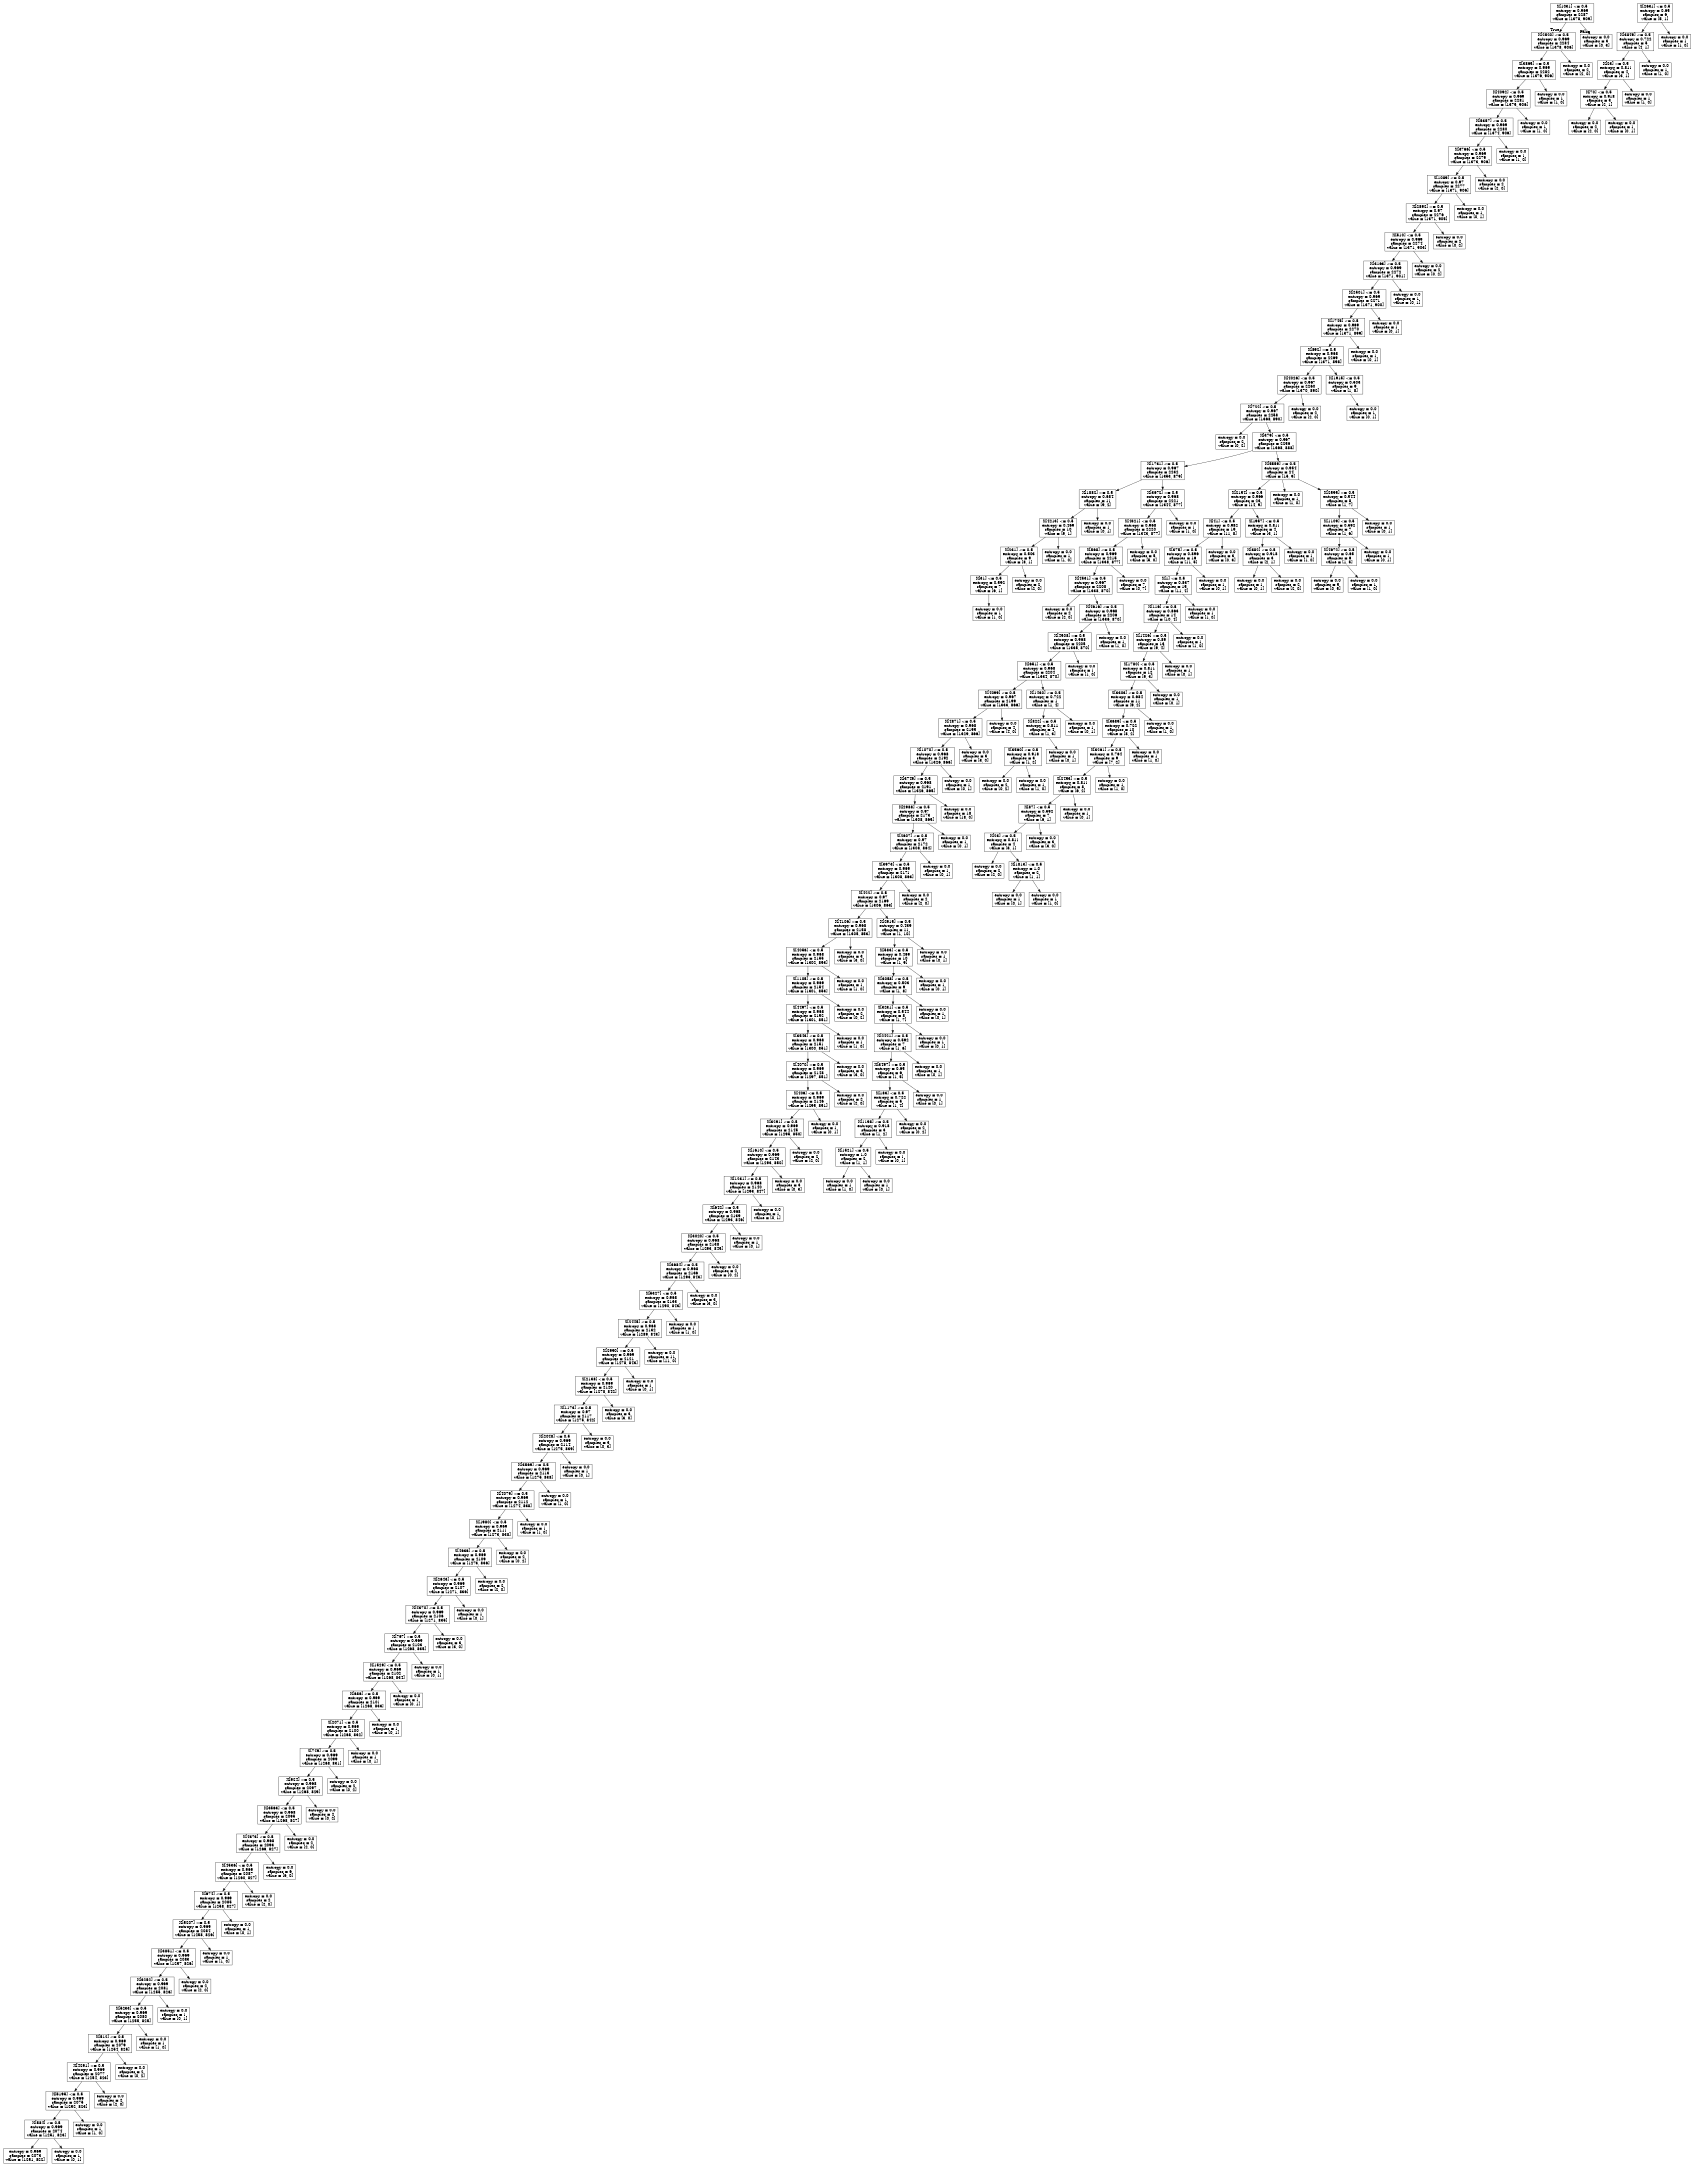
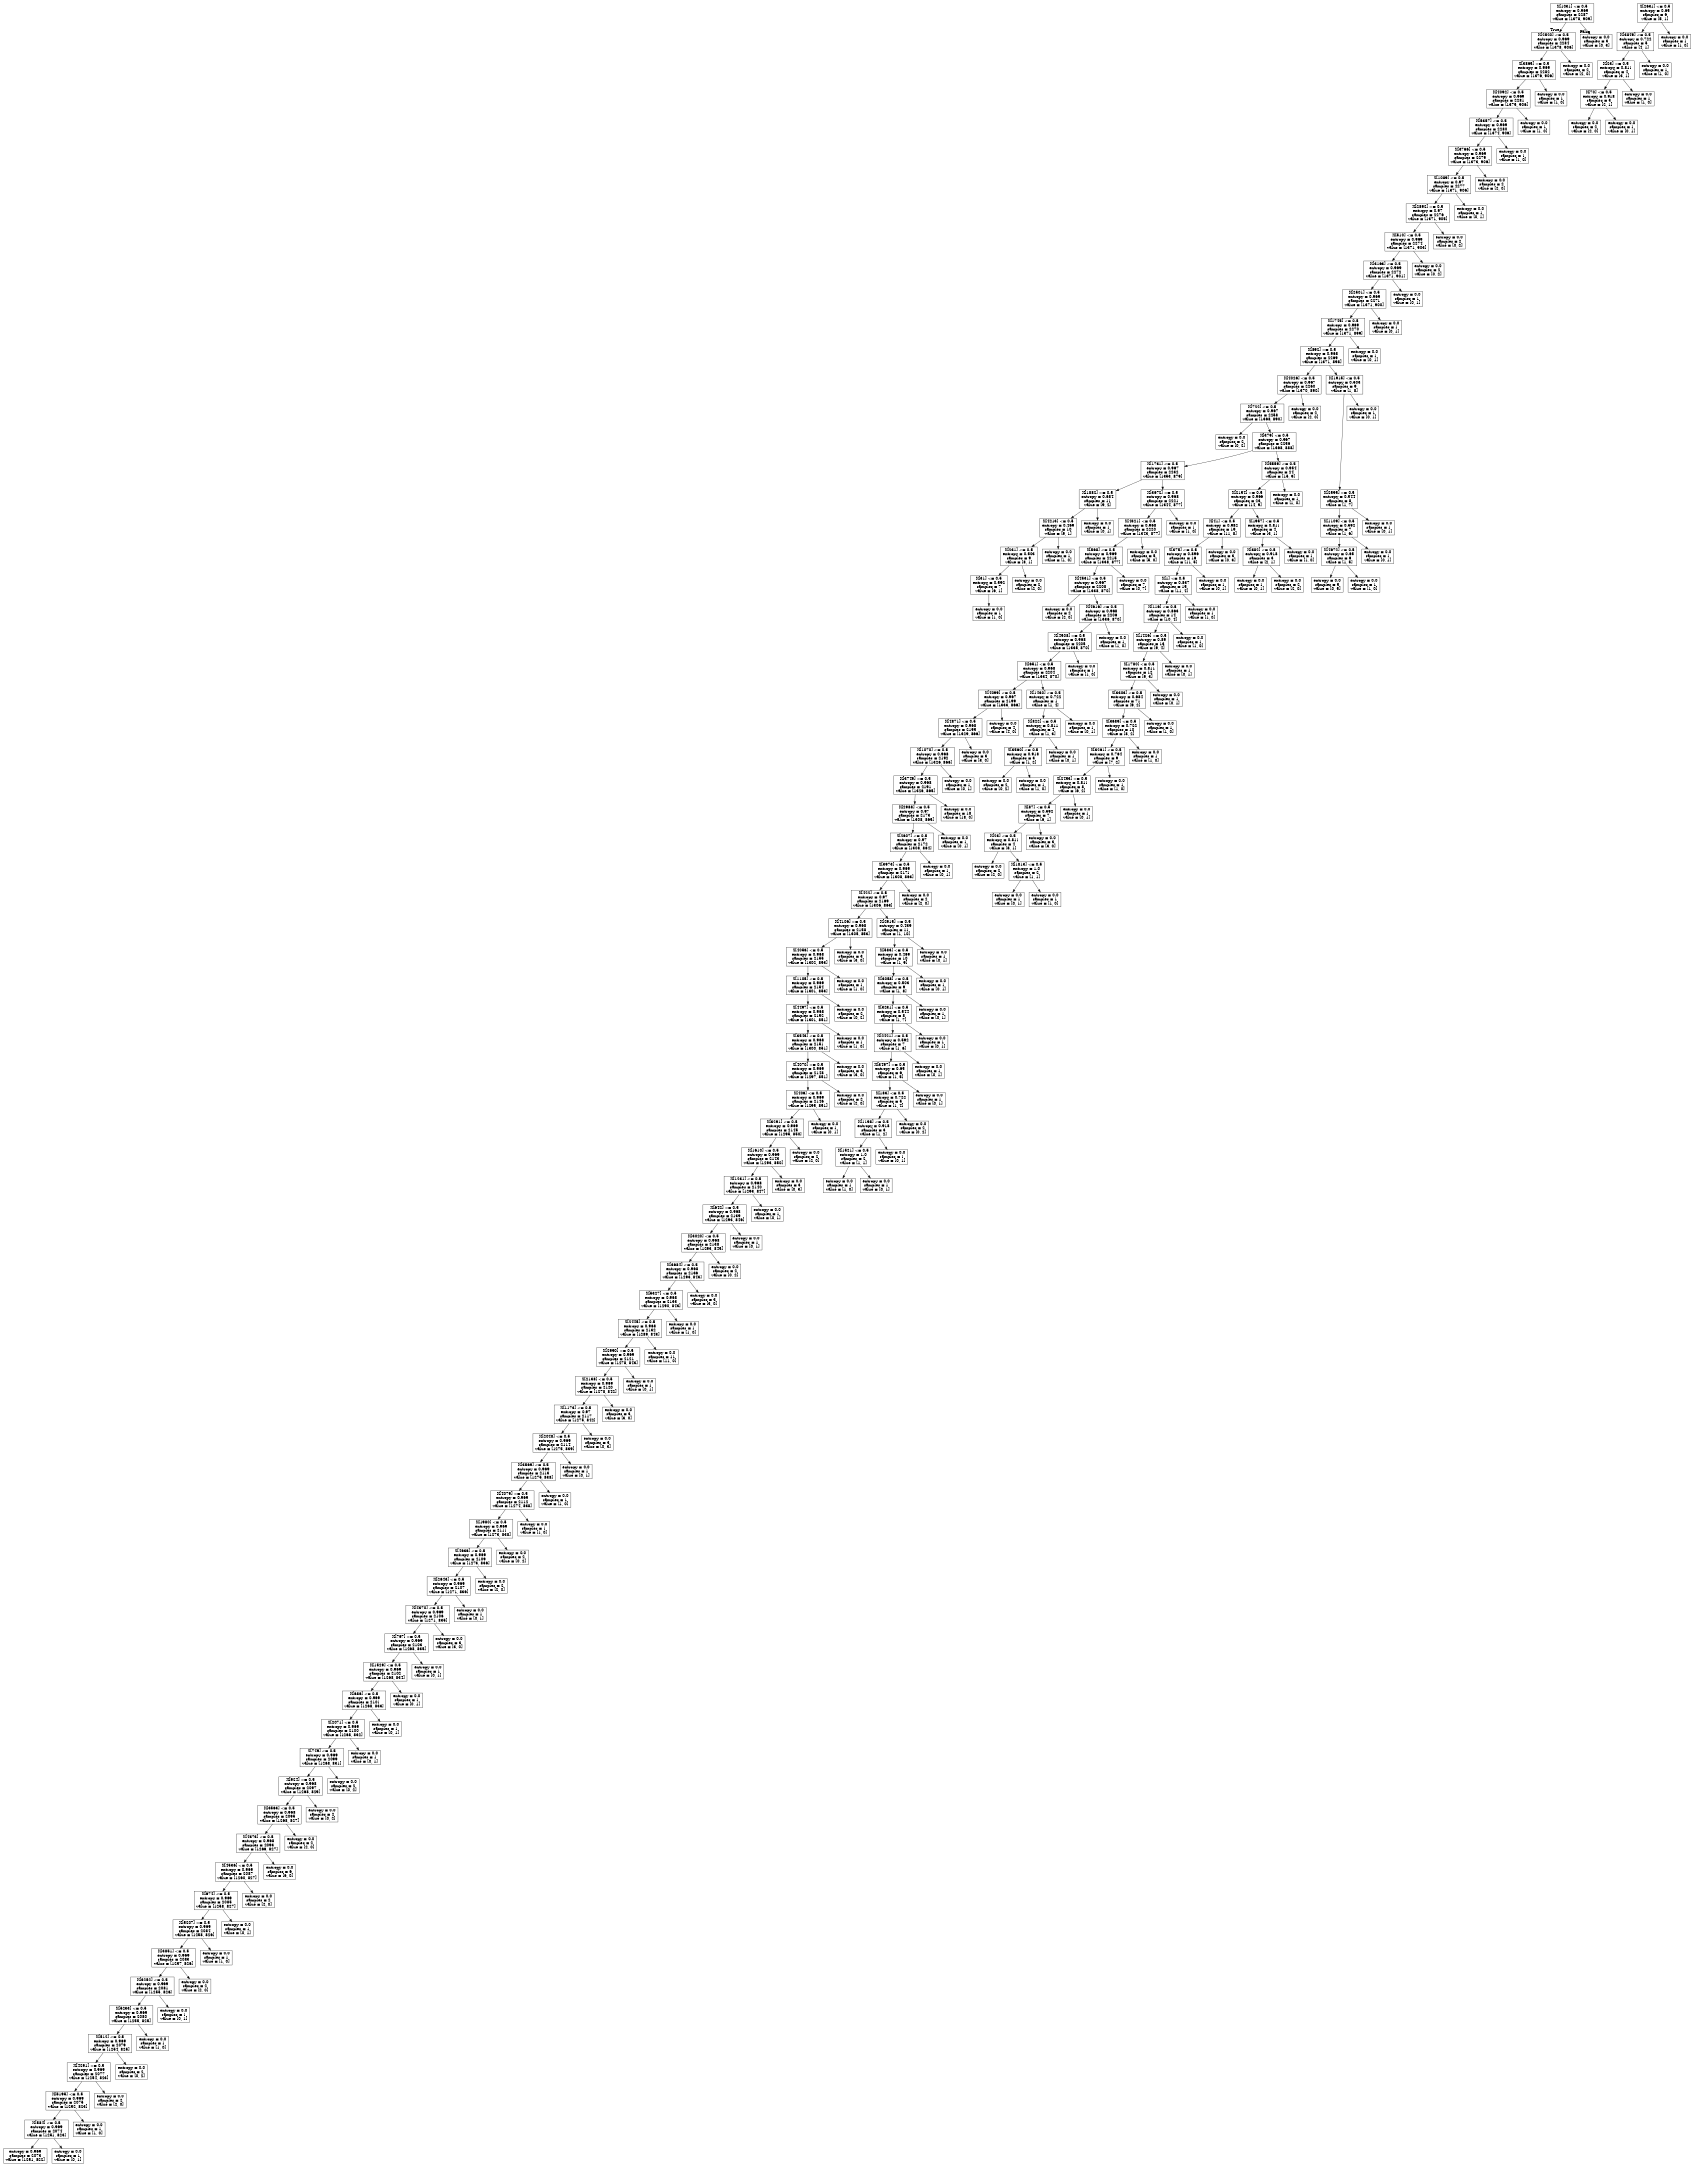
edge "X[5559] <= 0.5 entropy = 0.954 samples = 24 value = [15, 9]" -> "X[2595] <= 0.5 entropy = 0.544 samples = 8 value = [1, 7]": now "X[1915] <= 0.5 entropy = 0.503 samples = 9 value = [1, 8]" -> "X[2595] <= 0.5 entropy = 0.544 samples = 8 value = [1, 7]"
node "X[3303] <= 0.5 entropy = 0.684 samples = 11 value = [9, 2]": label "X[3303] <= 0.5 entropy = 0.684 samples = 11 value = [9, 2]" -> "X[3303] <= 0.5 entropy = 0.684 samples = 71 value = [9, 2]"
edge "X[822] <= 0.5 entropy = 0.811 samples = 4 value = [1, 3]" -> "X[3560] <= 0.5 entropy = 0.918 samples = 3 value = [1, 2]": added
